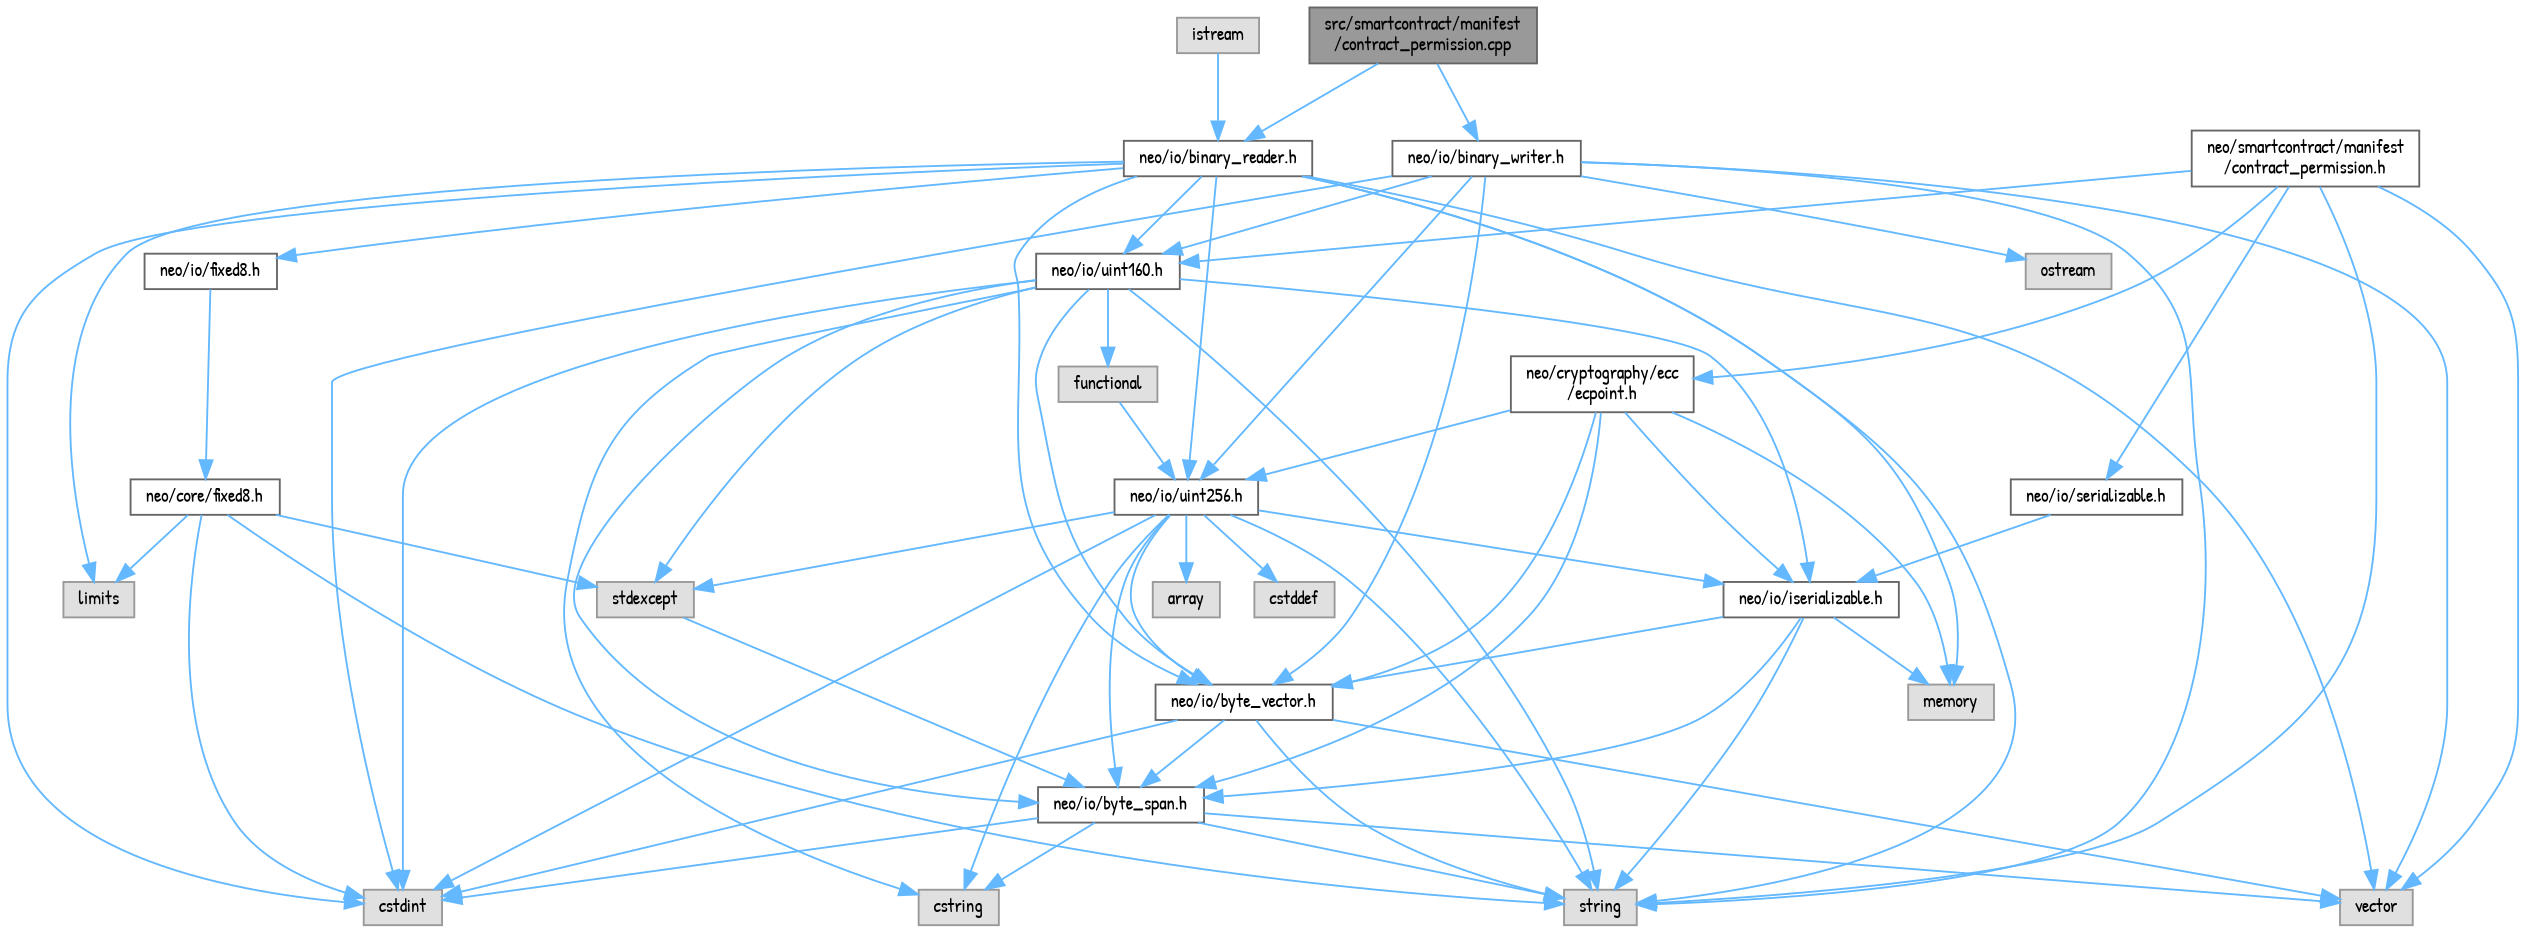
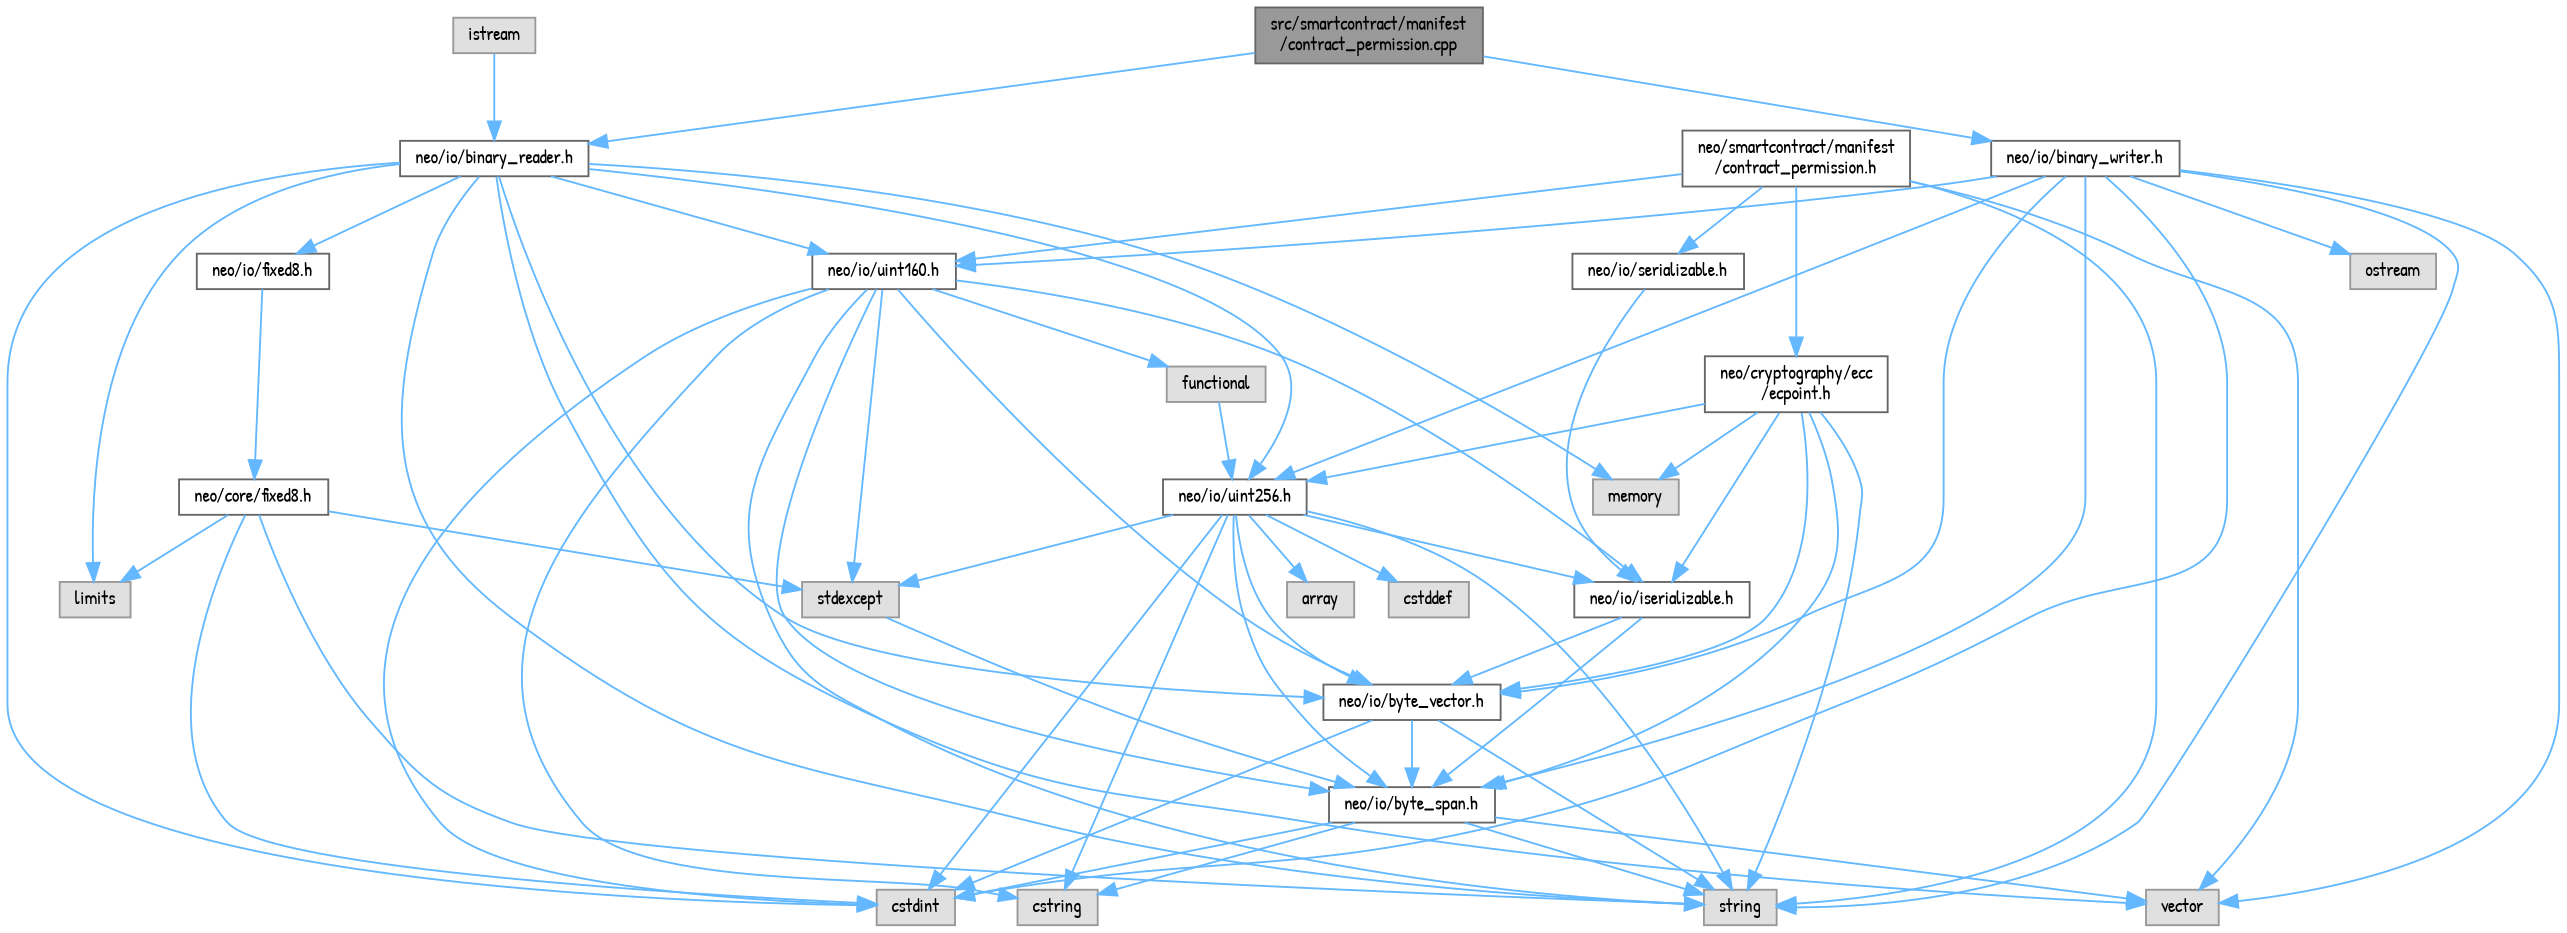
edge "neo/io/binary_writer.h" -> "neo/io/byte_span.h": added
edge "neo/io/iserializable.h" -> "memory": removed
edge "neo/io/iserializable.h" -> "string": now "neo/cryptography/ecc /ecpoint.h" -> "string"
edge "neo/io/byte_vector.h" -> "vector": removed
